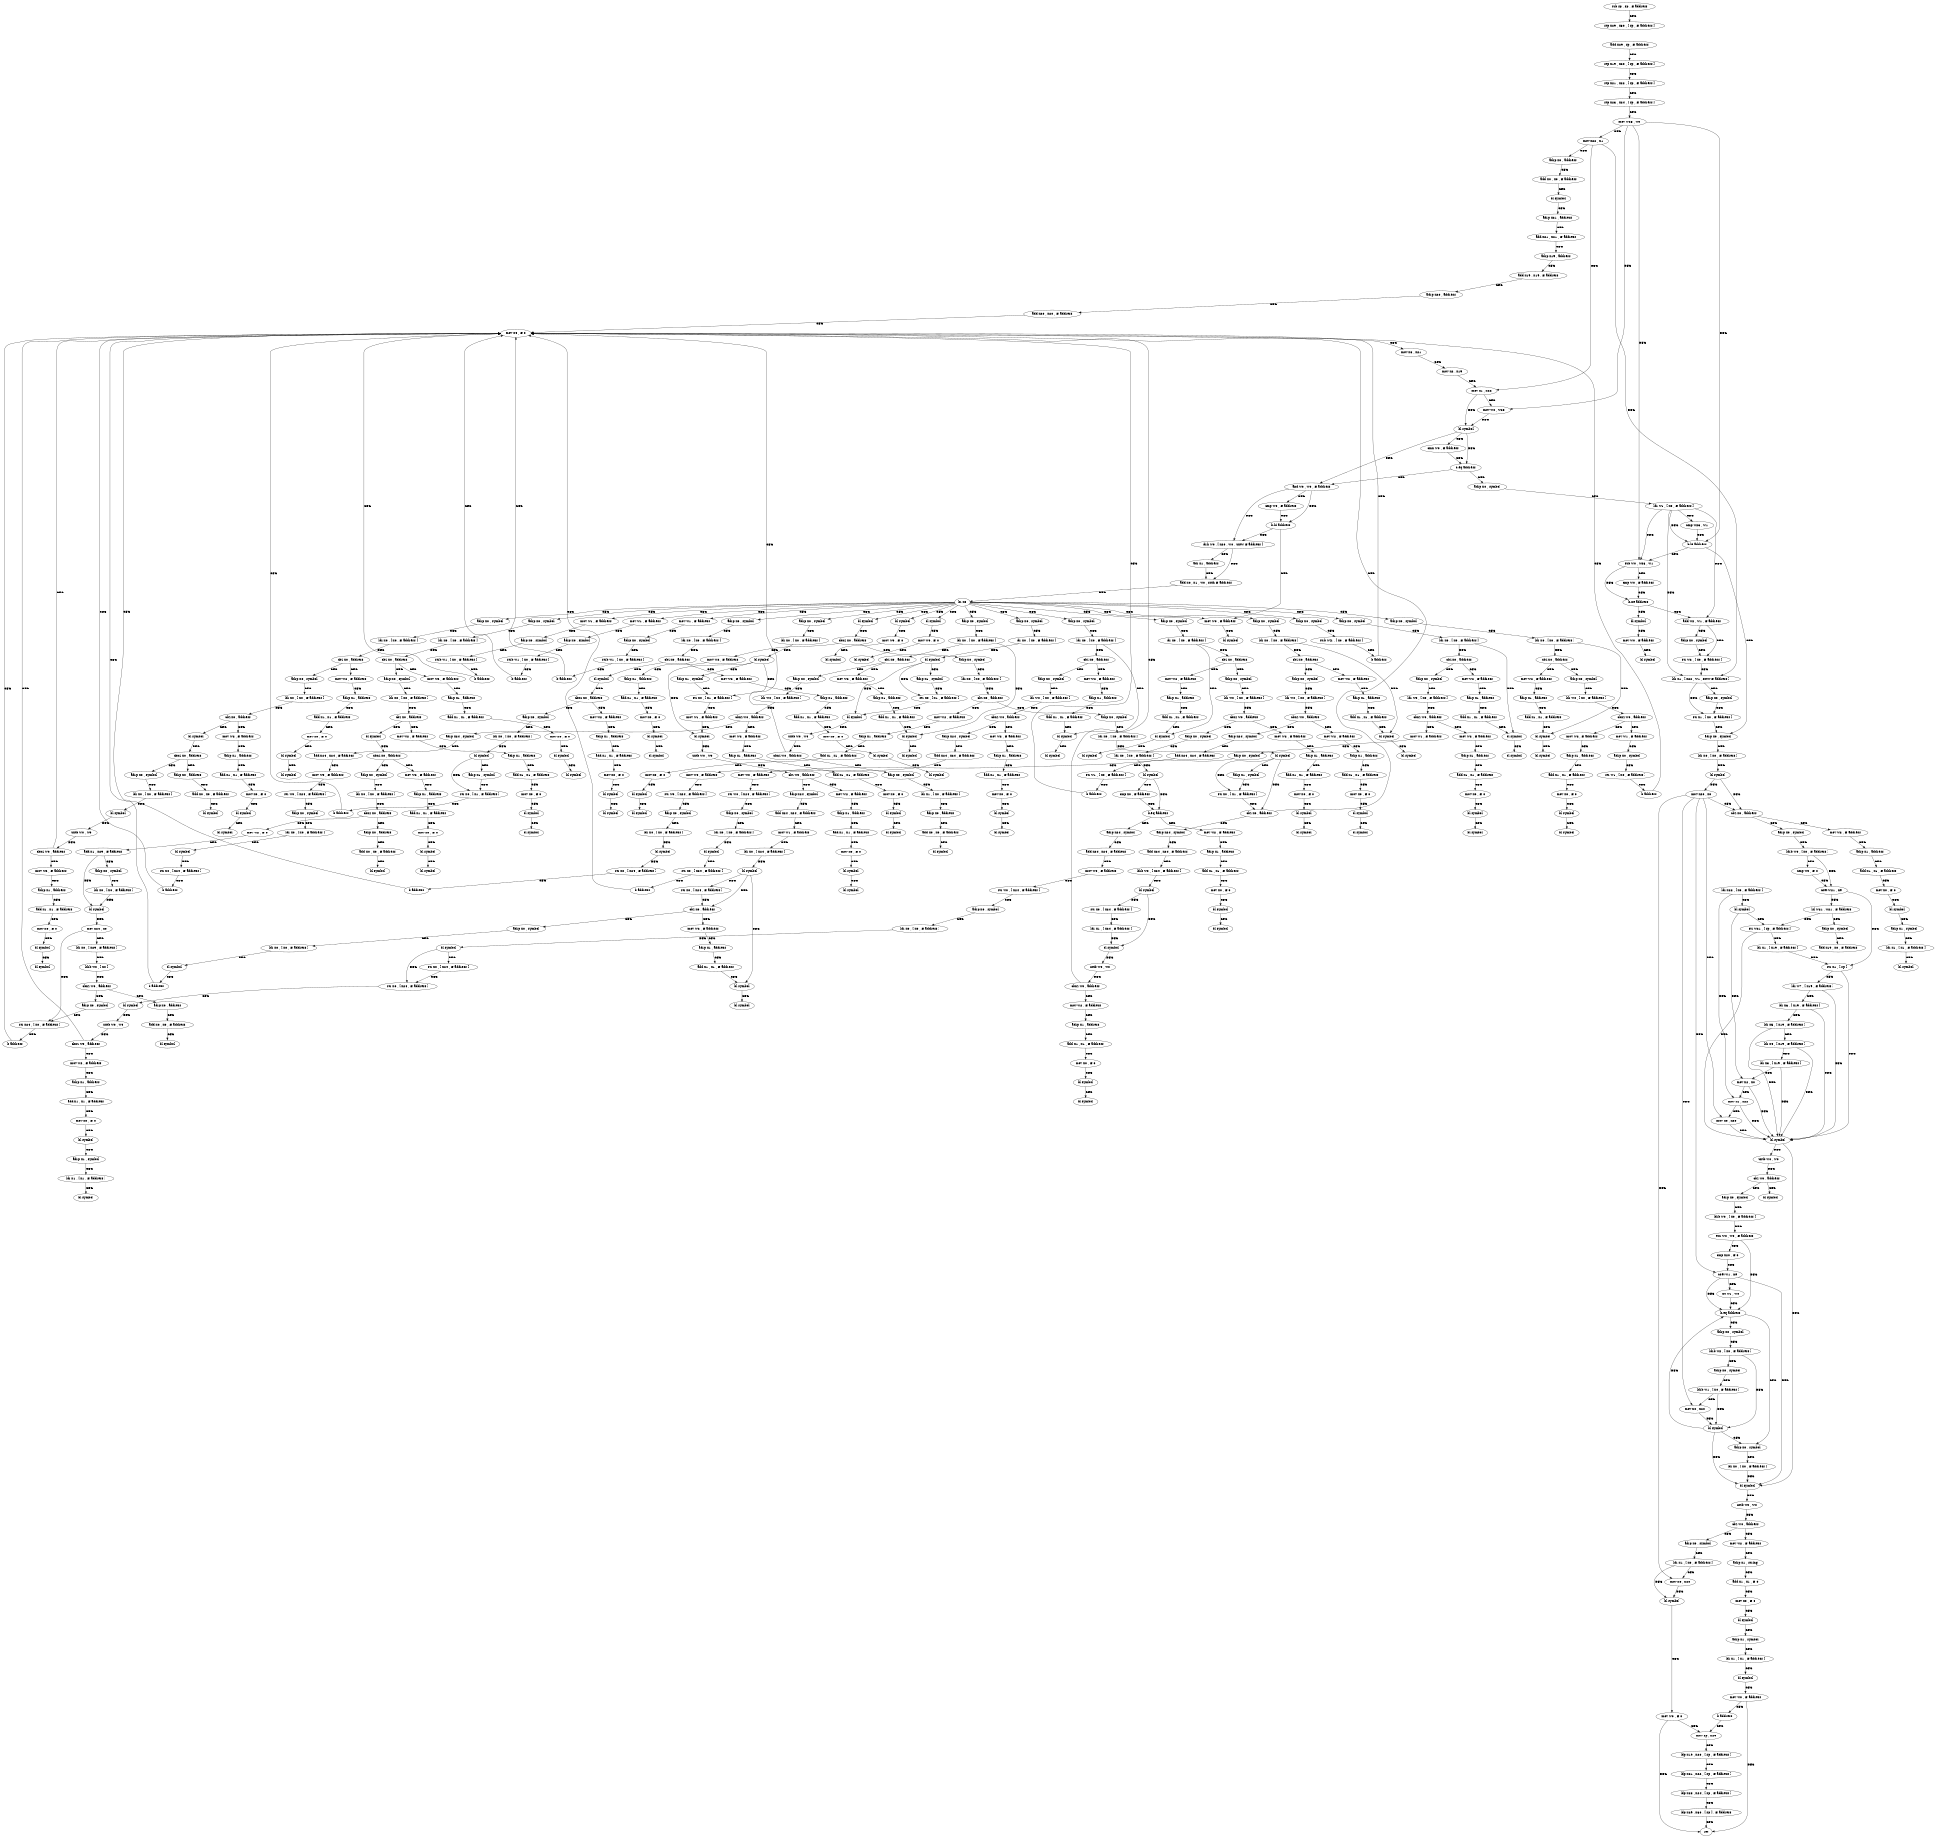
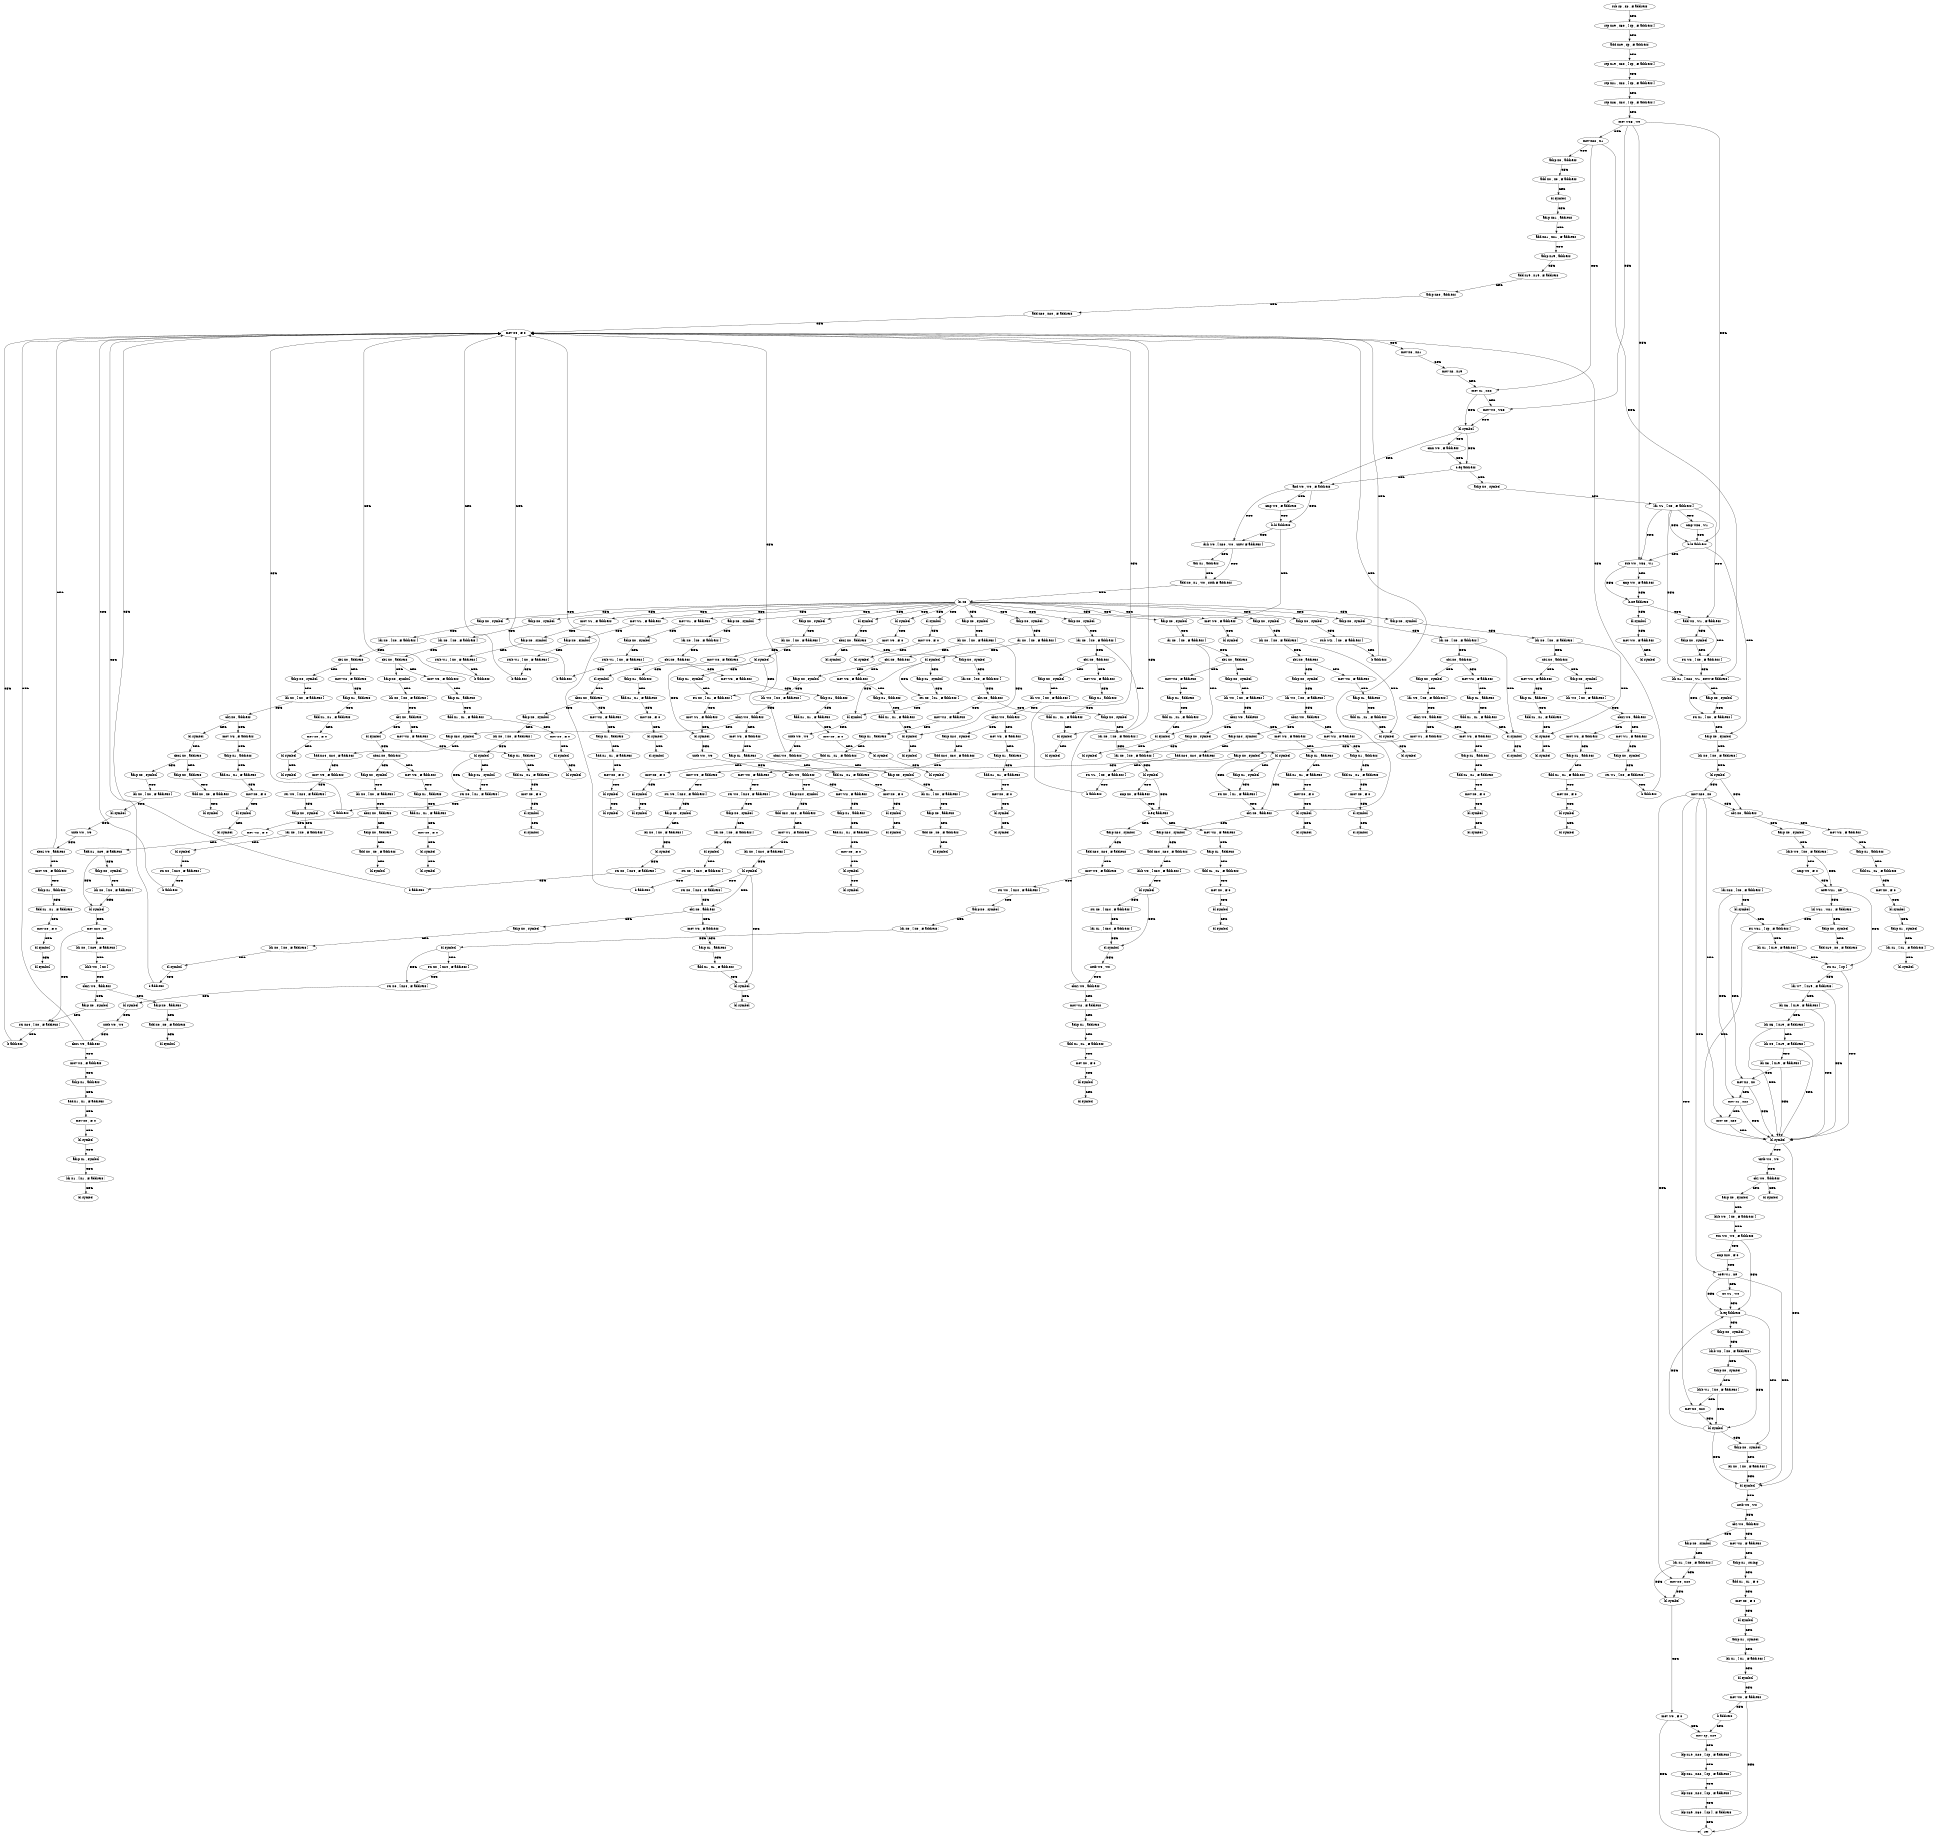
edge "stp x29 , x30 , [ sp , # address ]" -> "add x29 , sp , # address": added, label "CFG"
